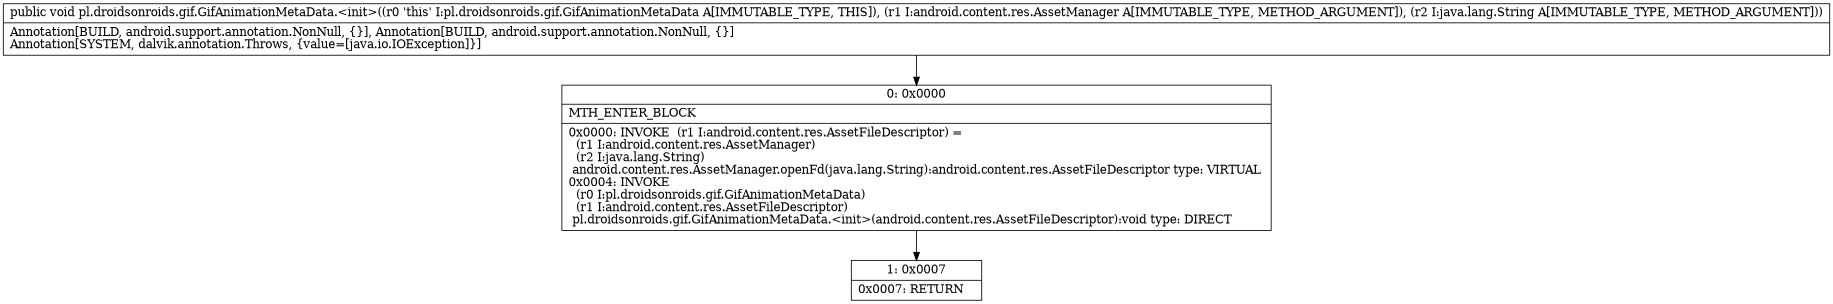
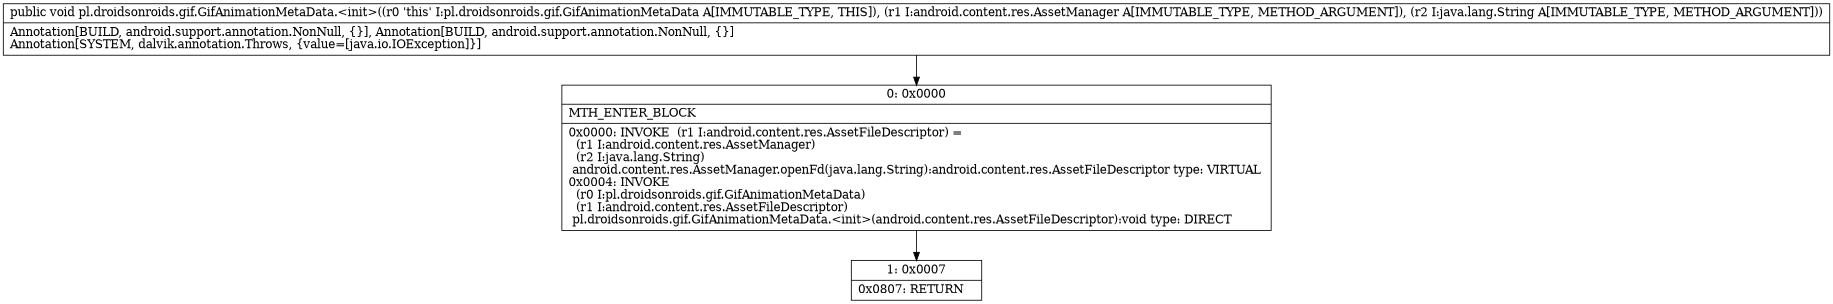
node "1: 0x0007": text "0x0007: RETURN" -> "0x0807: RETURN"
